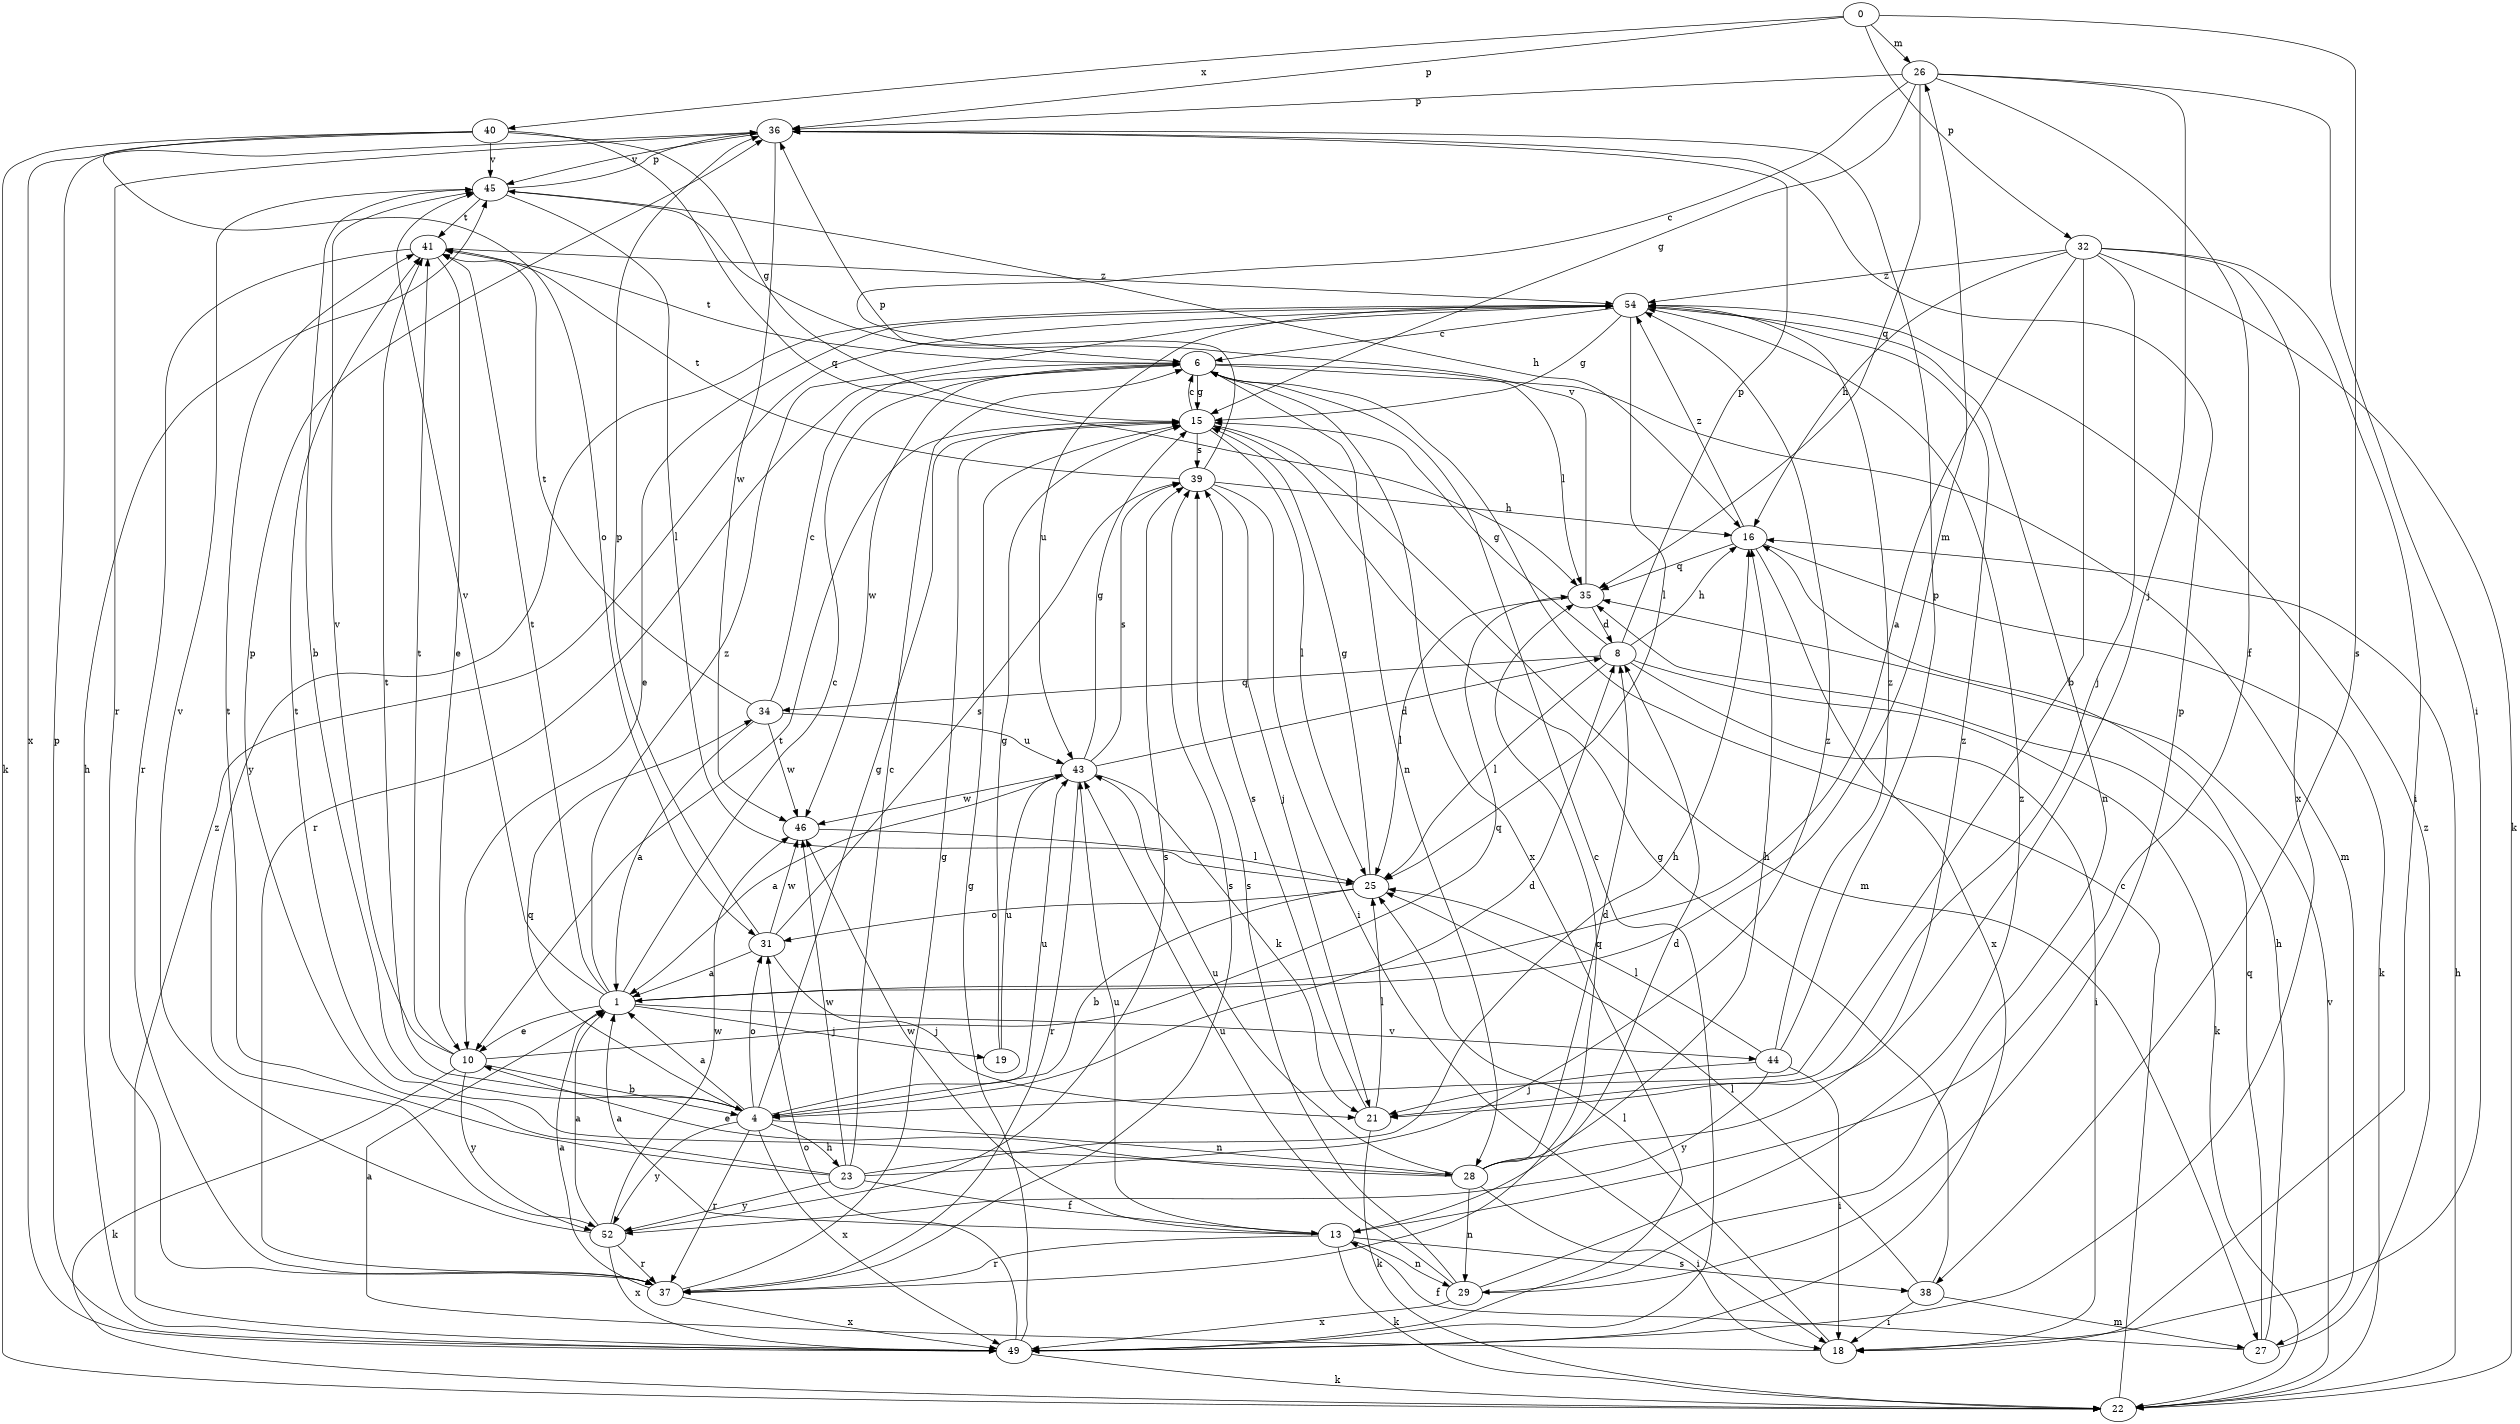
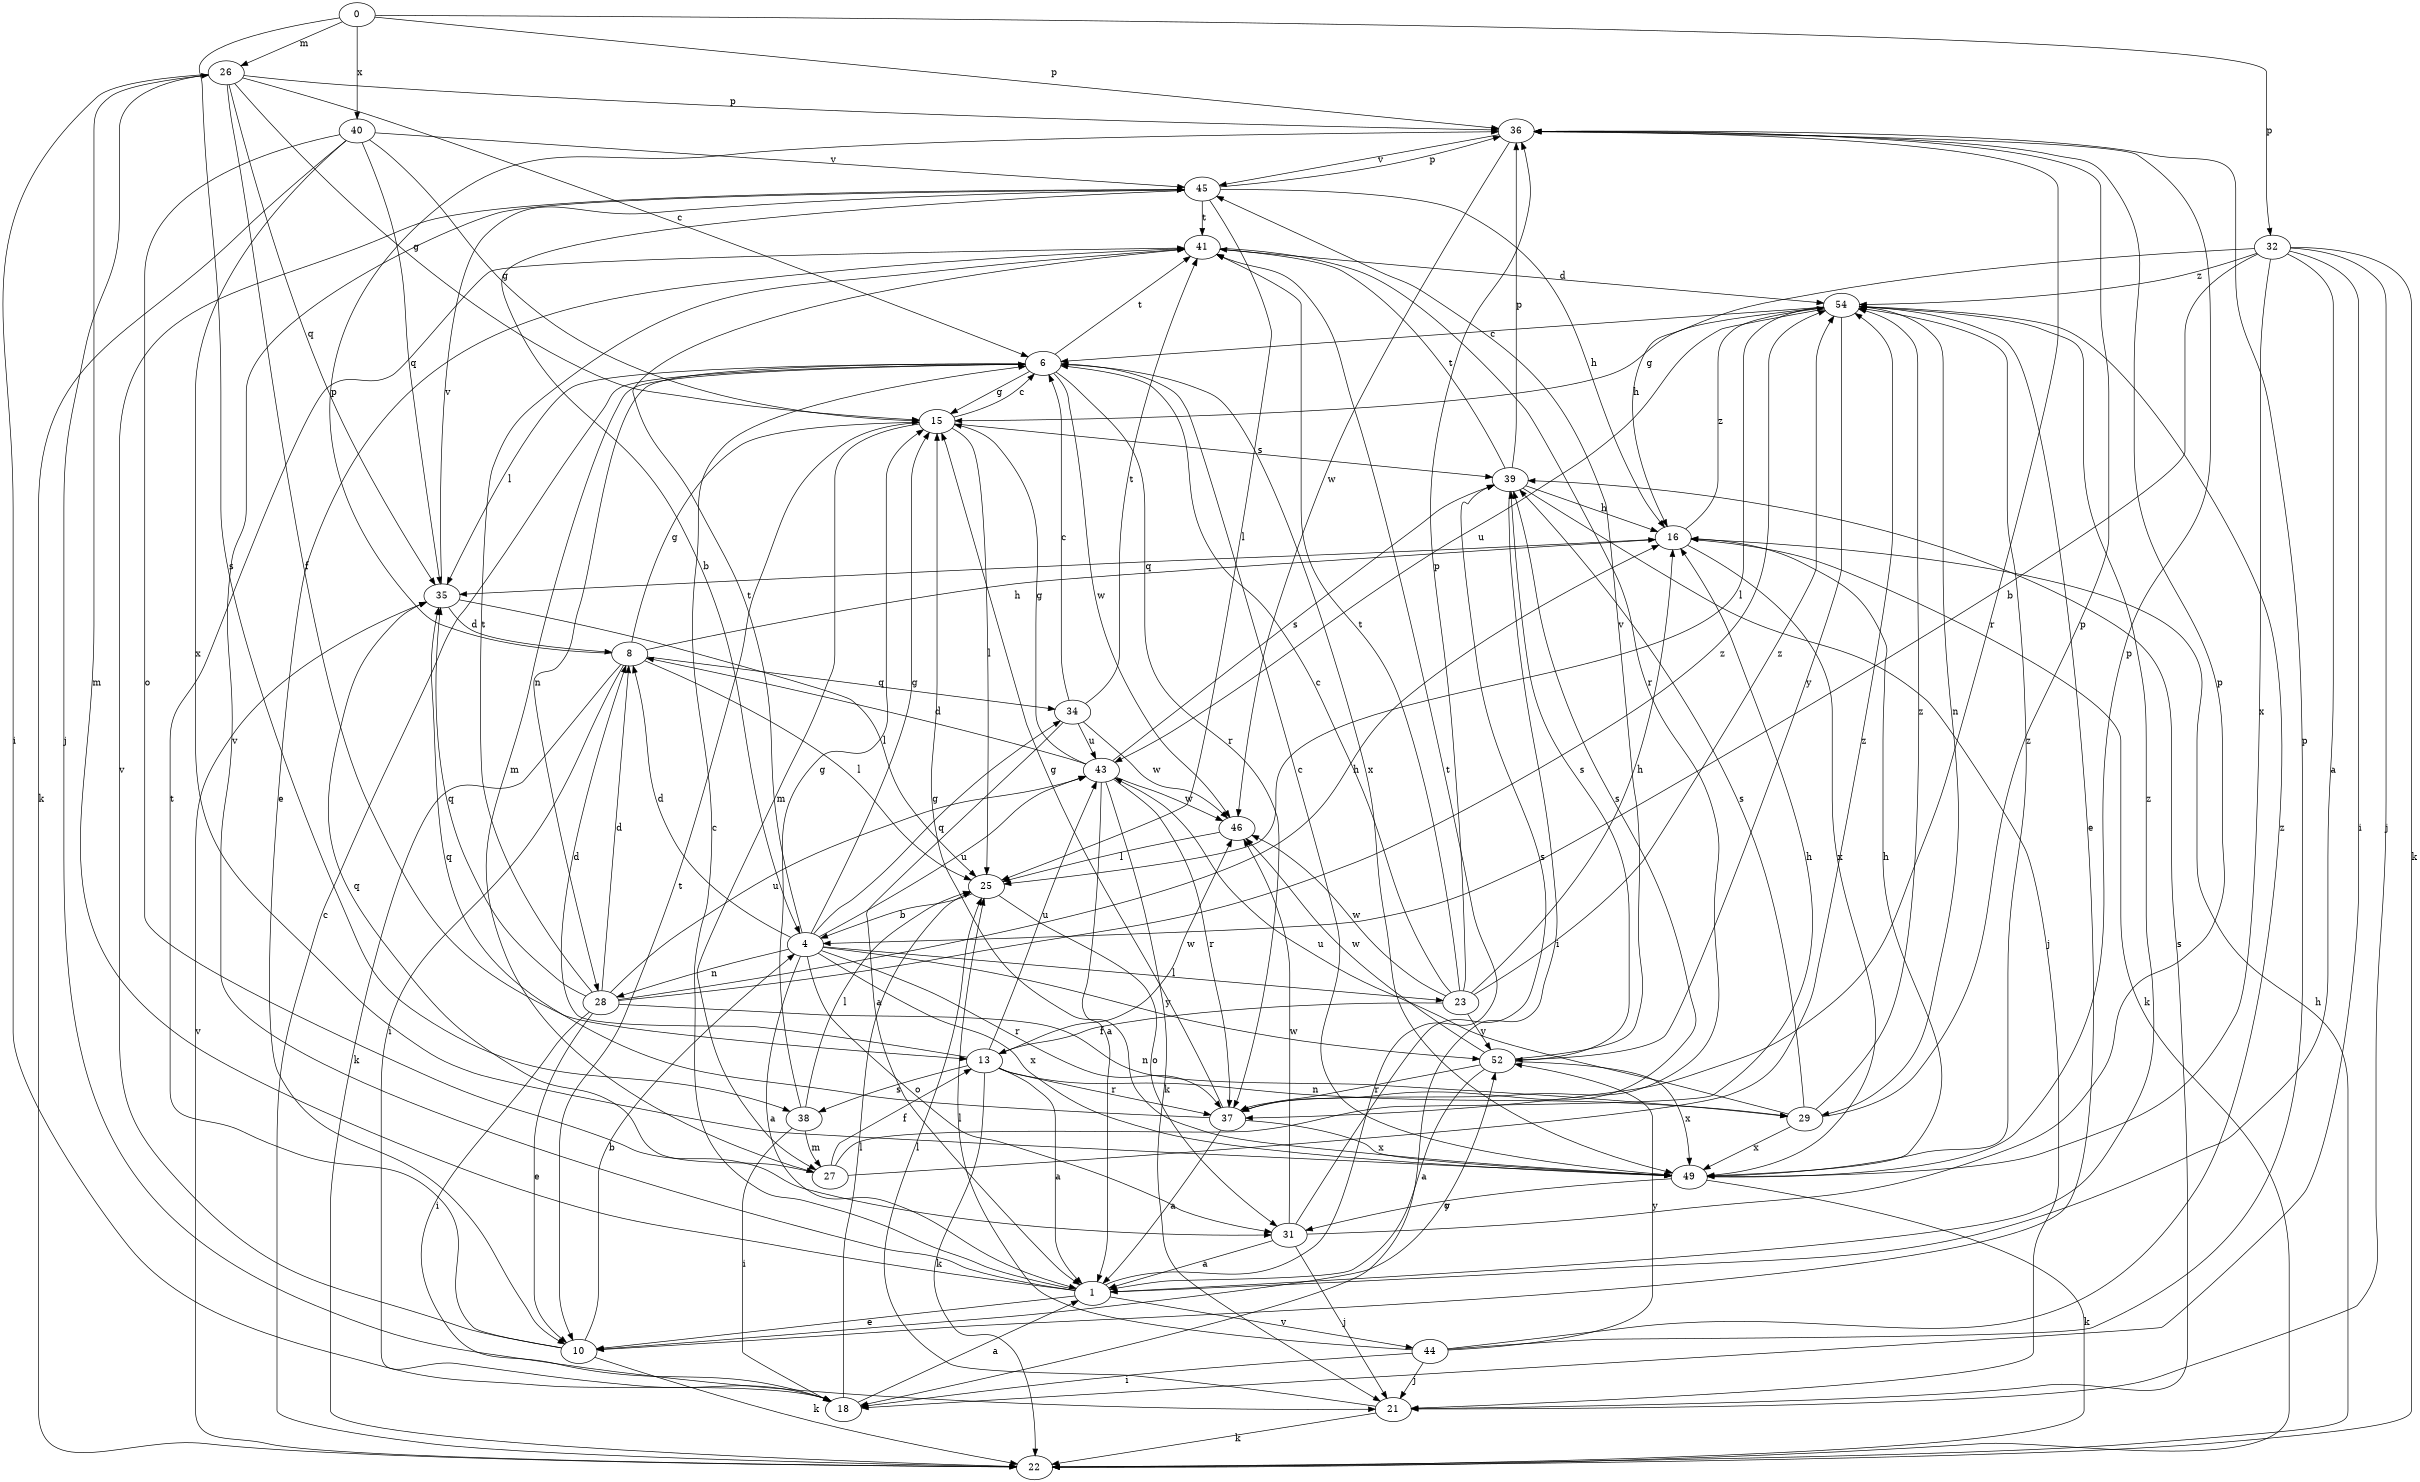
edge "41" -> "54": label "z" -> "d"
edge "25" -> "15": removed, label "g"
edge "10" -> "35": now "28" -> "35"
node "19": removed
edge "49" -> "45": now "49" -> "16"
edge "4" -> "23": label "h" -> "l"
